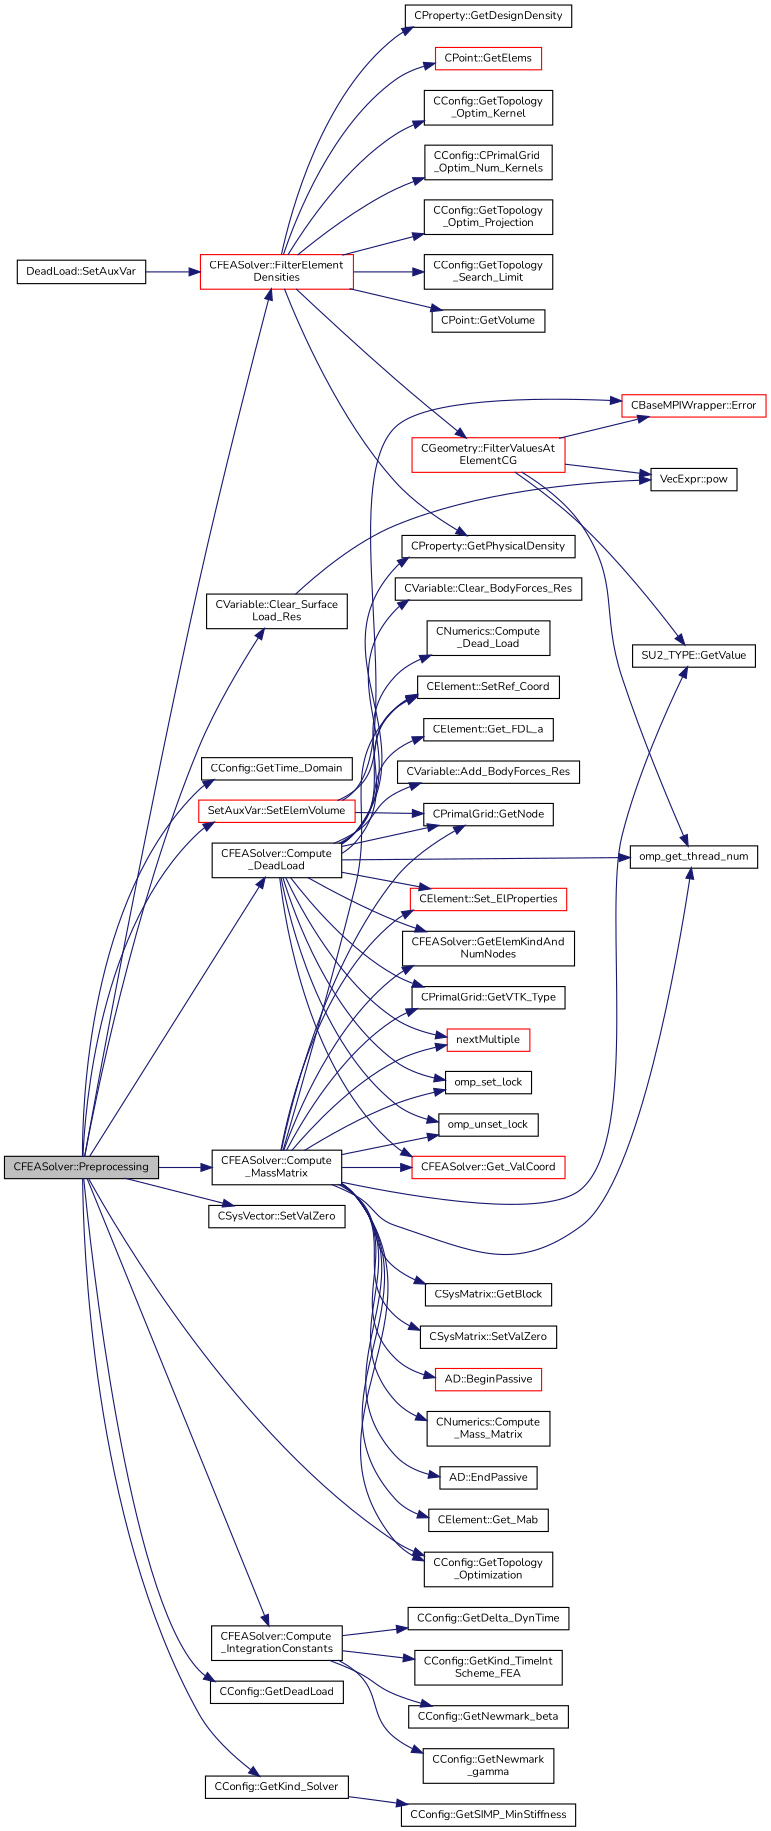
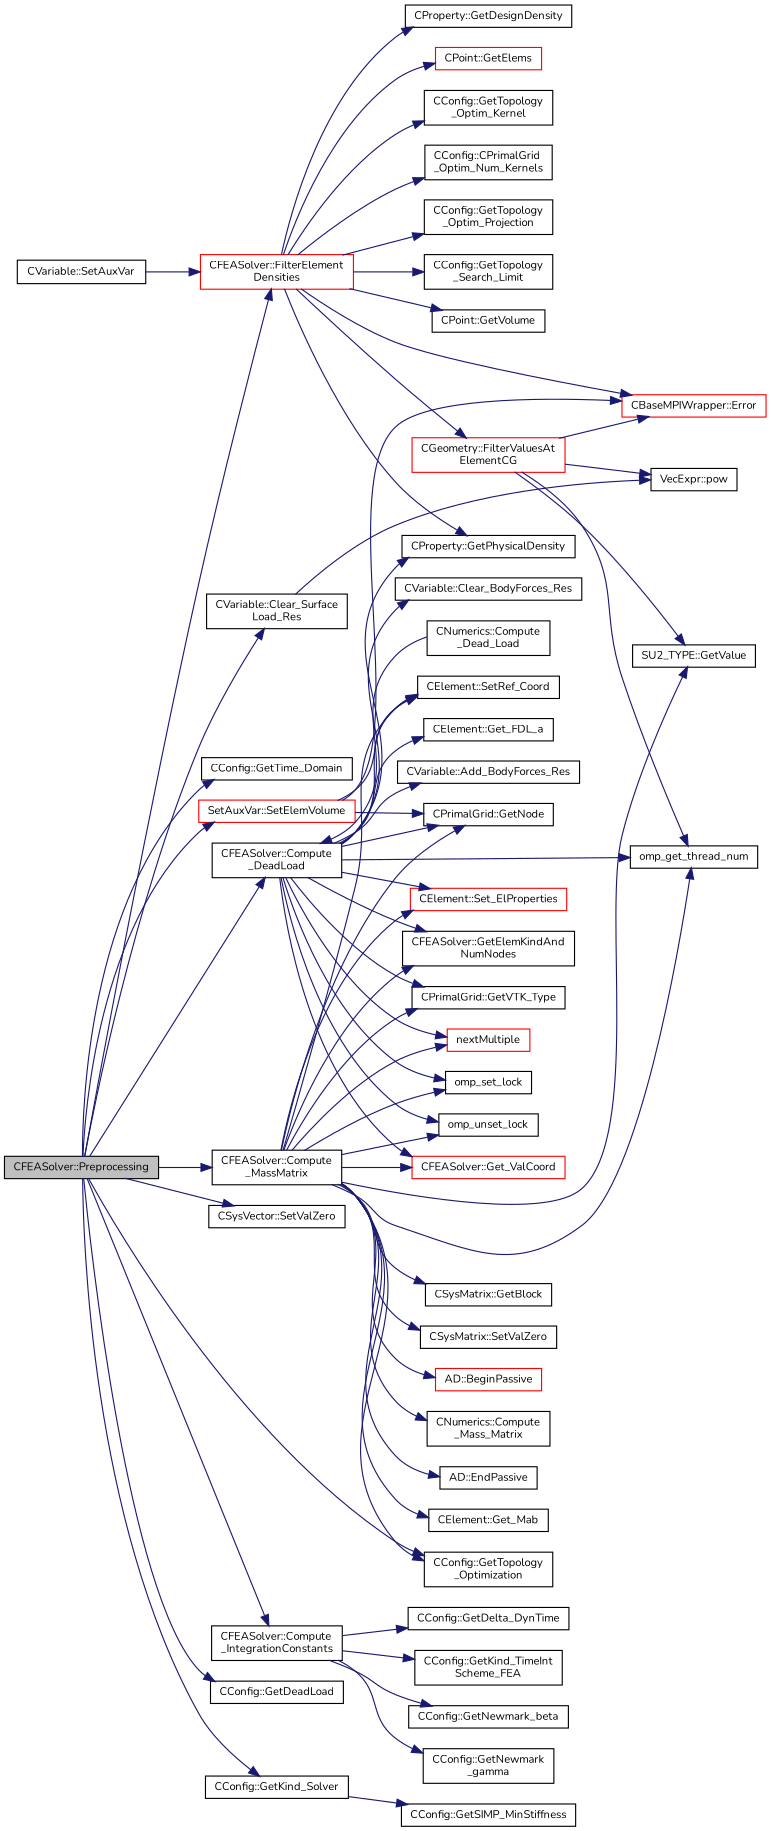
node "DeadLoad::SetAuxVar": label "DeadLoad::SetAuxVar" -> "CVariable::SetAuxVar"
edge "CFEASolver::FilterElement Densities" -> "CBaseMPIWrapper::Error": added
edge "CFEASolver::Compute _DeadLoad" -> "CNumerics::Compute _Dead_Load": reversed
